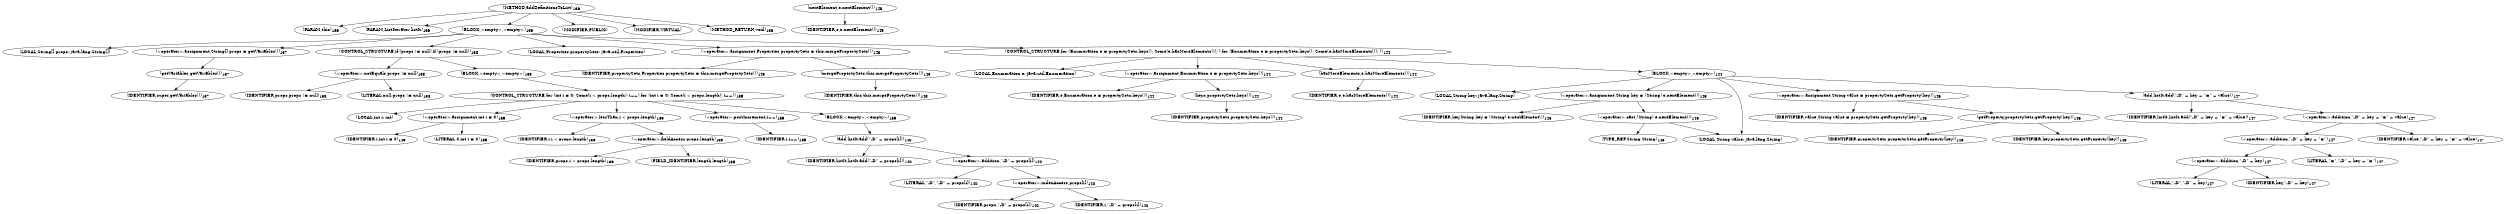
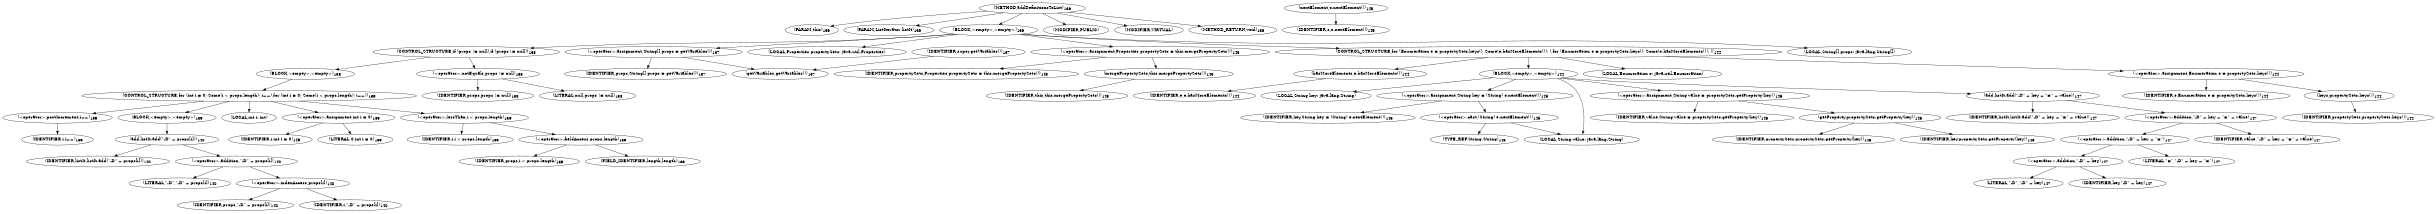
node "(IDENTIFIER,props,String[] props = getVariables())": added
edge "(getVariables,getVariables())" -> "(IDENTIFIER,super,getVariables())": reversed
